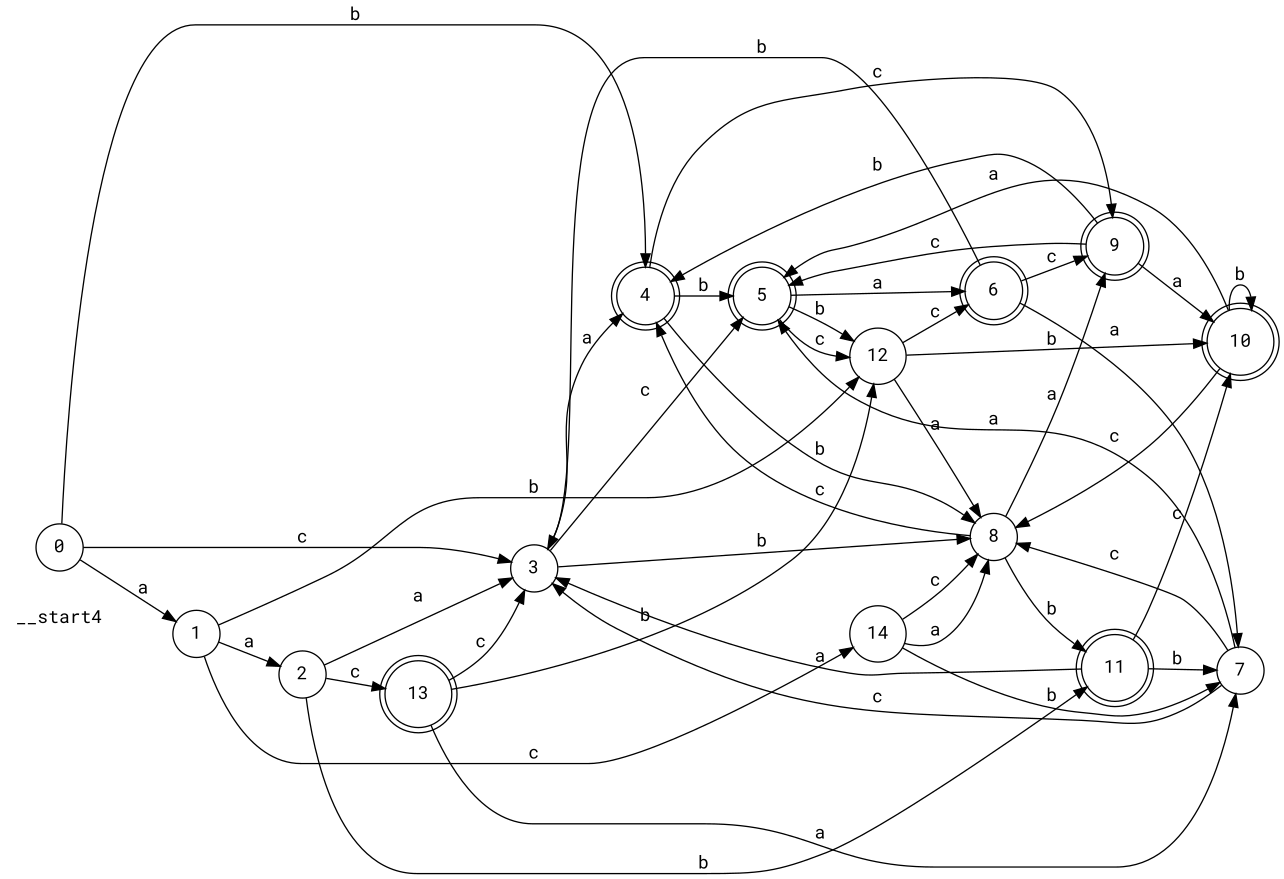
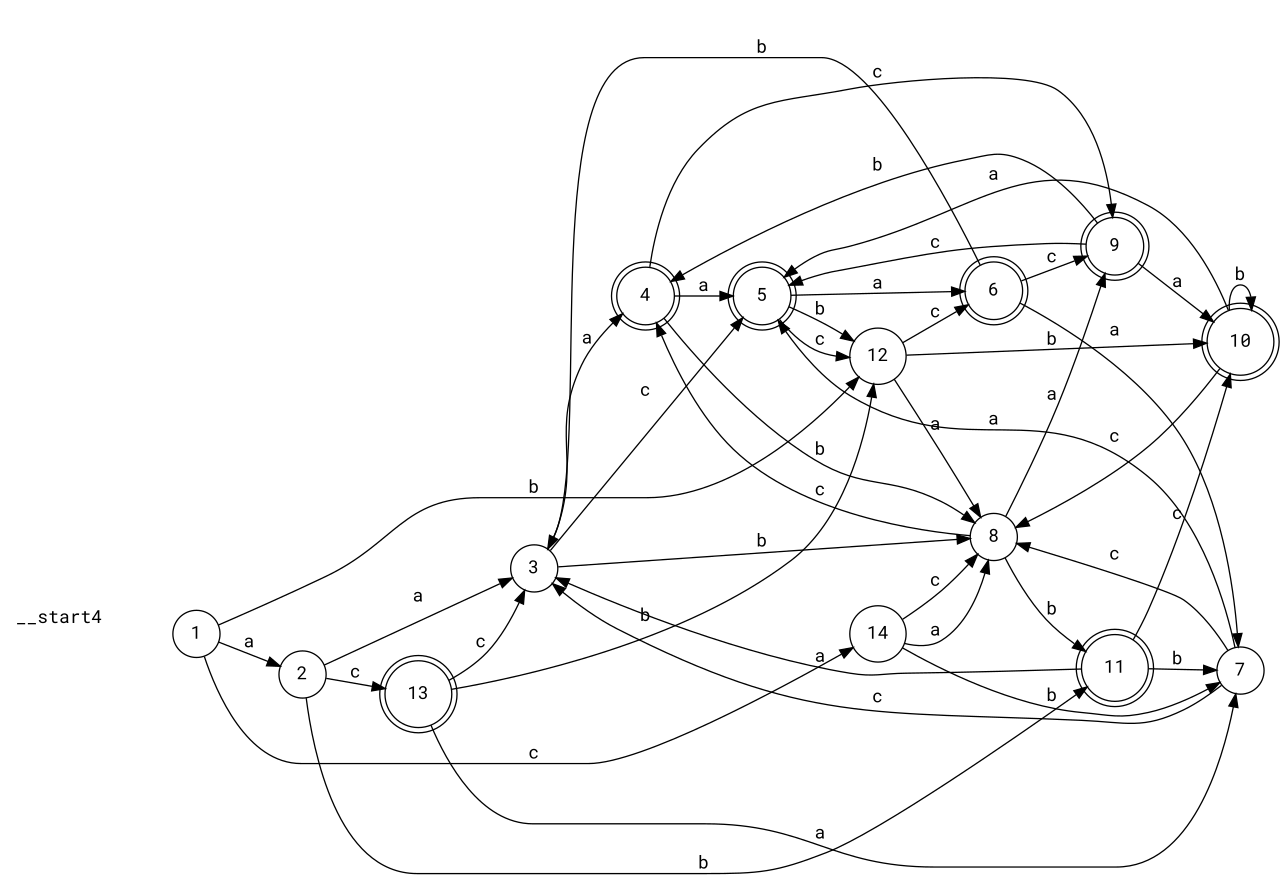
edge "4" -> "5": label "b" -> "a"
node "0": removed
